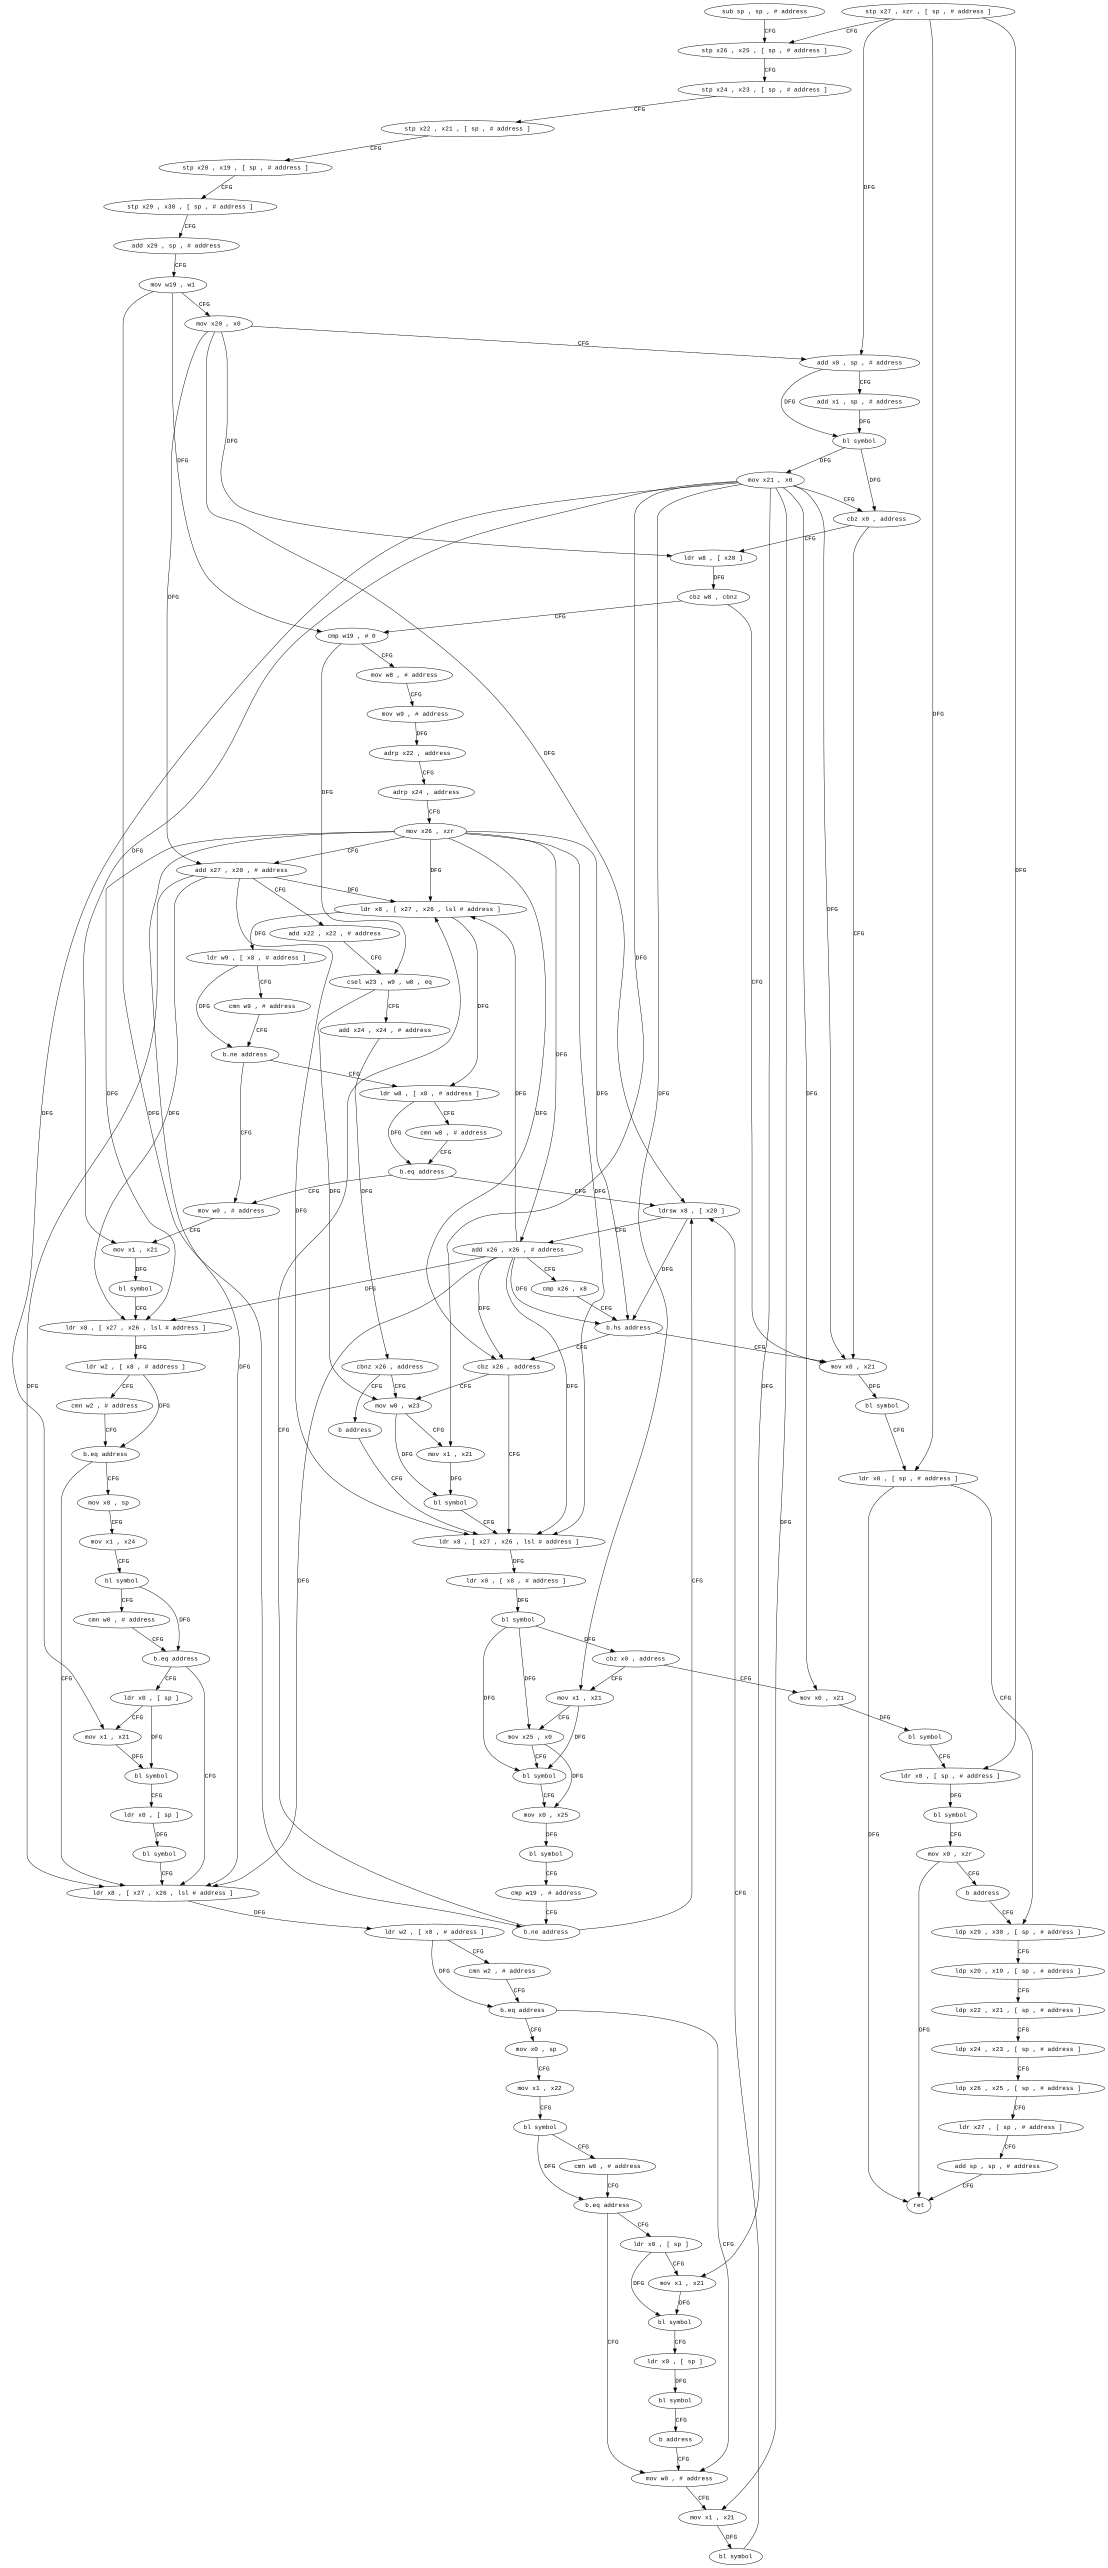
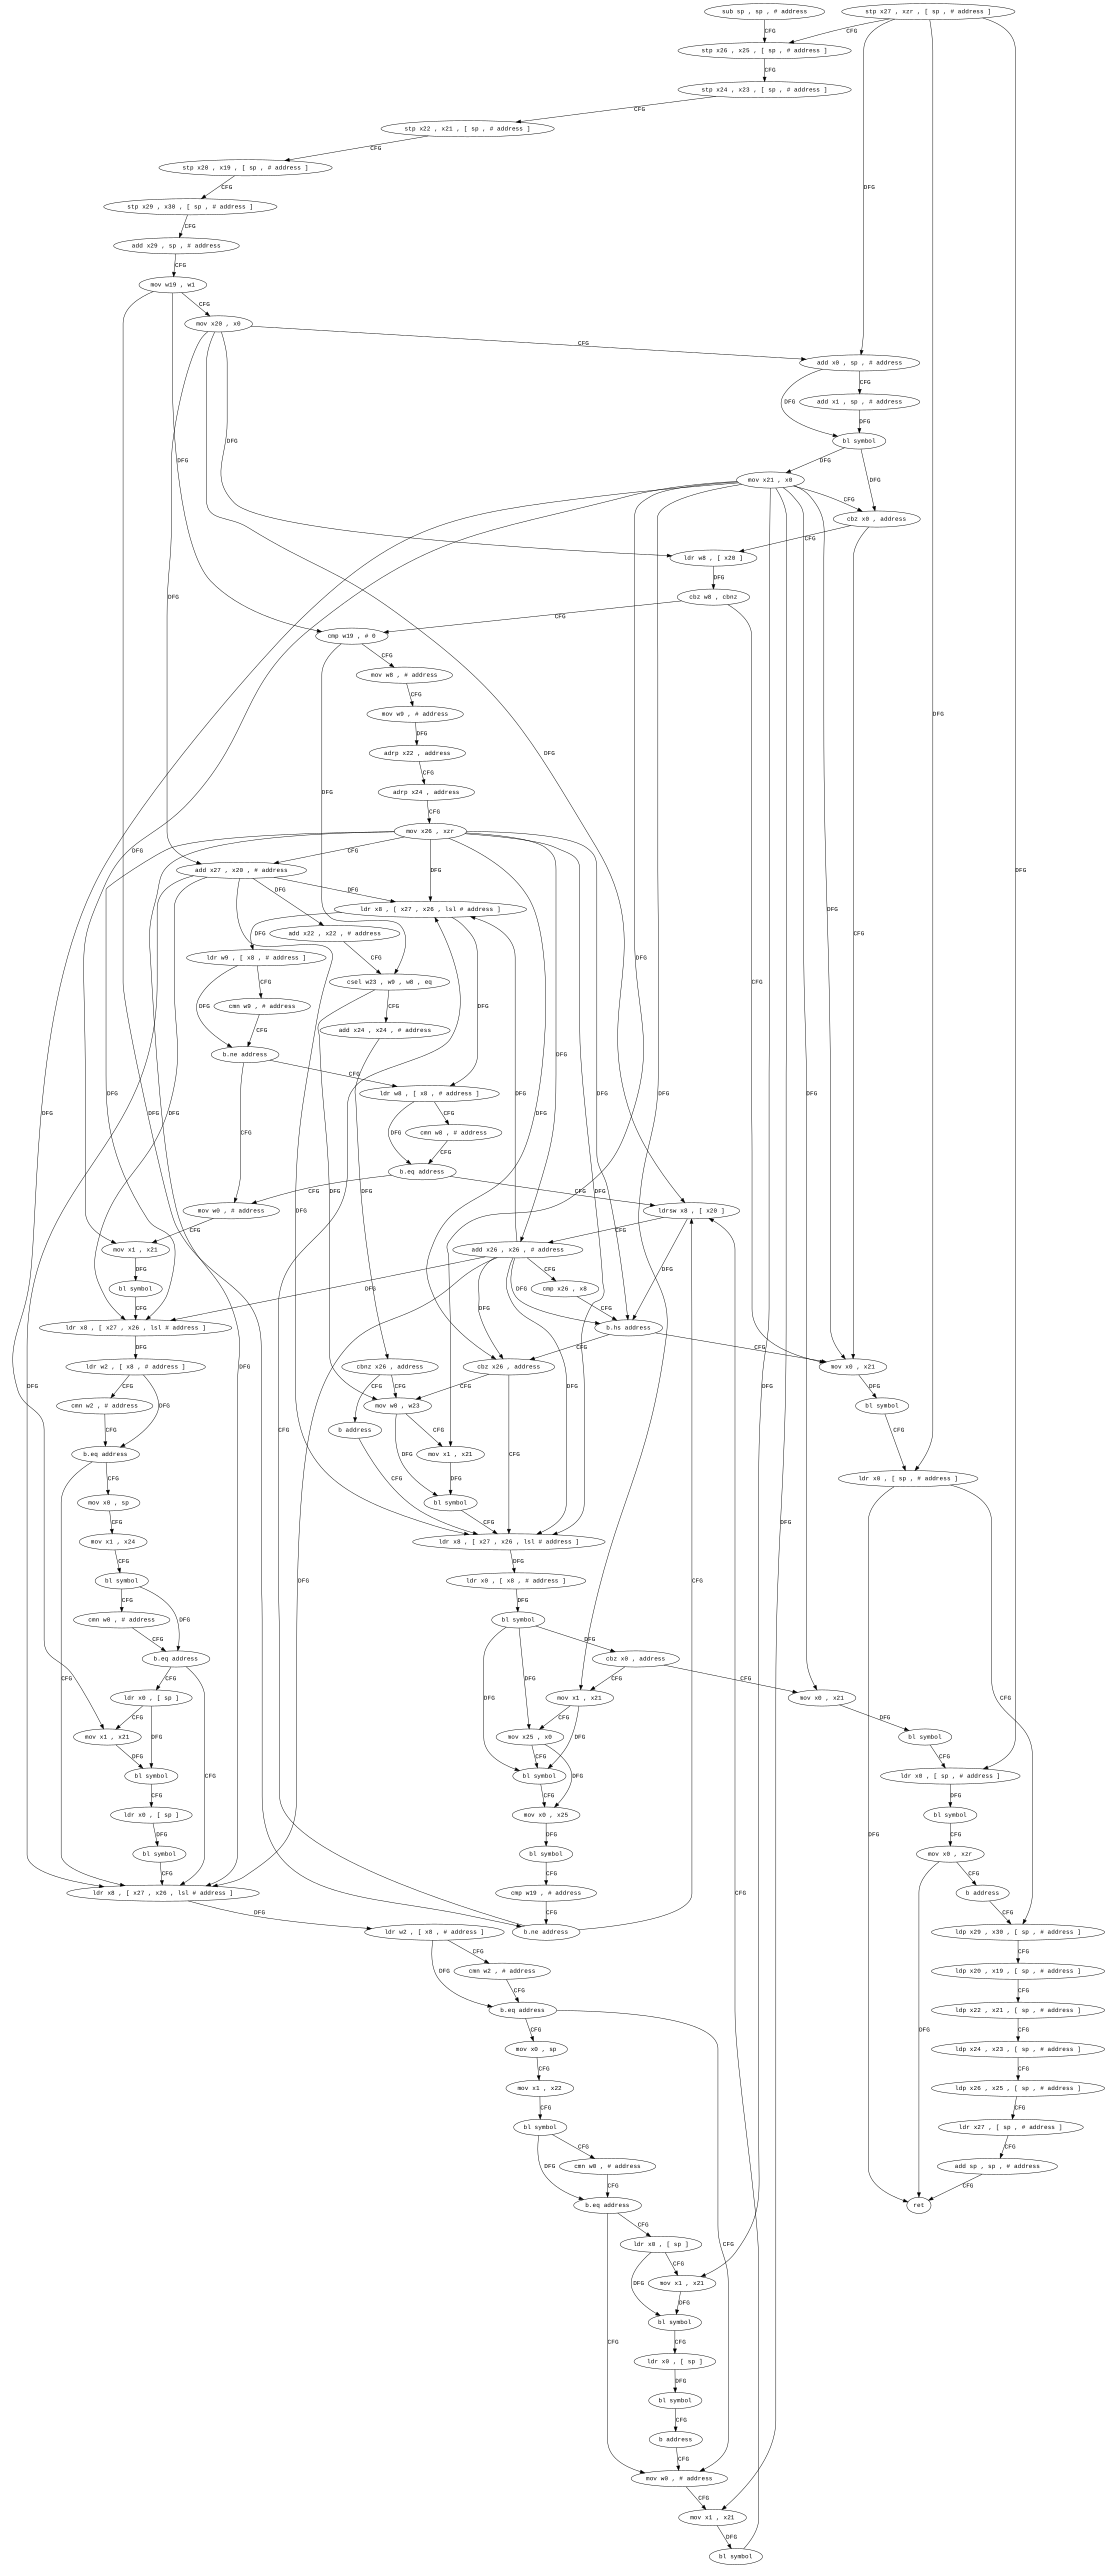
edge "add x27 , x20 , # address" -> "add x22 , x22 , # address": label "CFG" -> "DFG"
